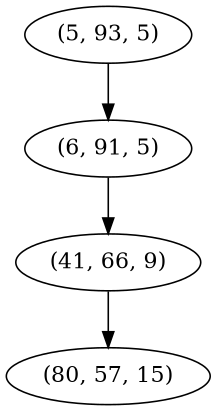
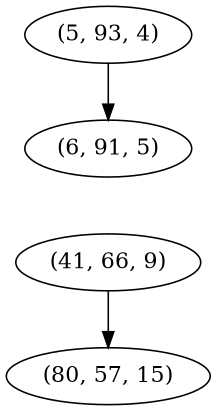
node "(5, 93, 5)": label "(5, 93, 5)" -> "(5, 93, 4)"
edge "(6, 91, 5)" -> "(41, 66, 9)": removed
